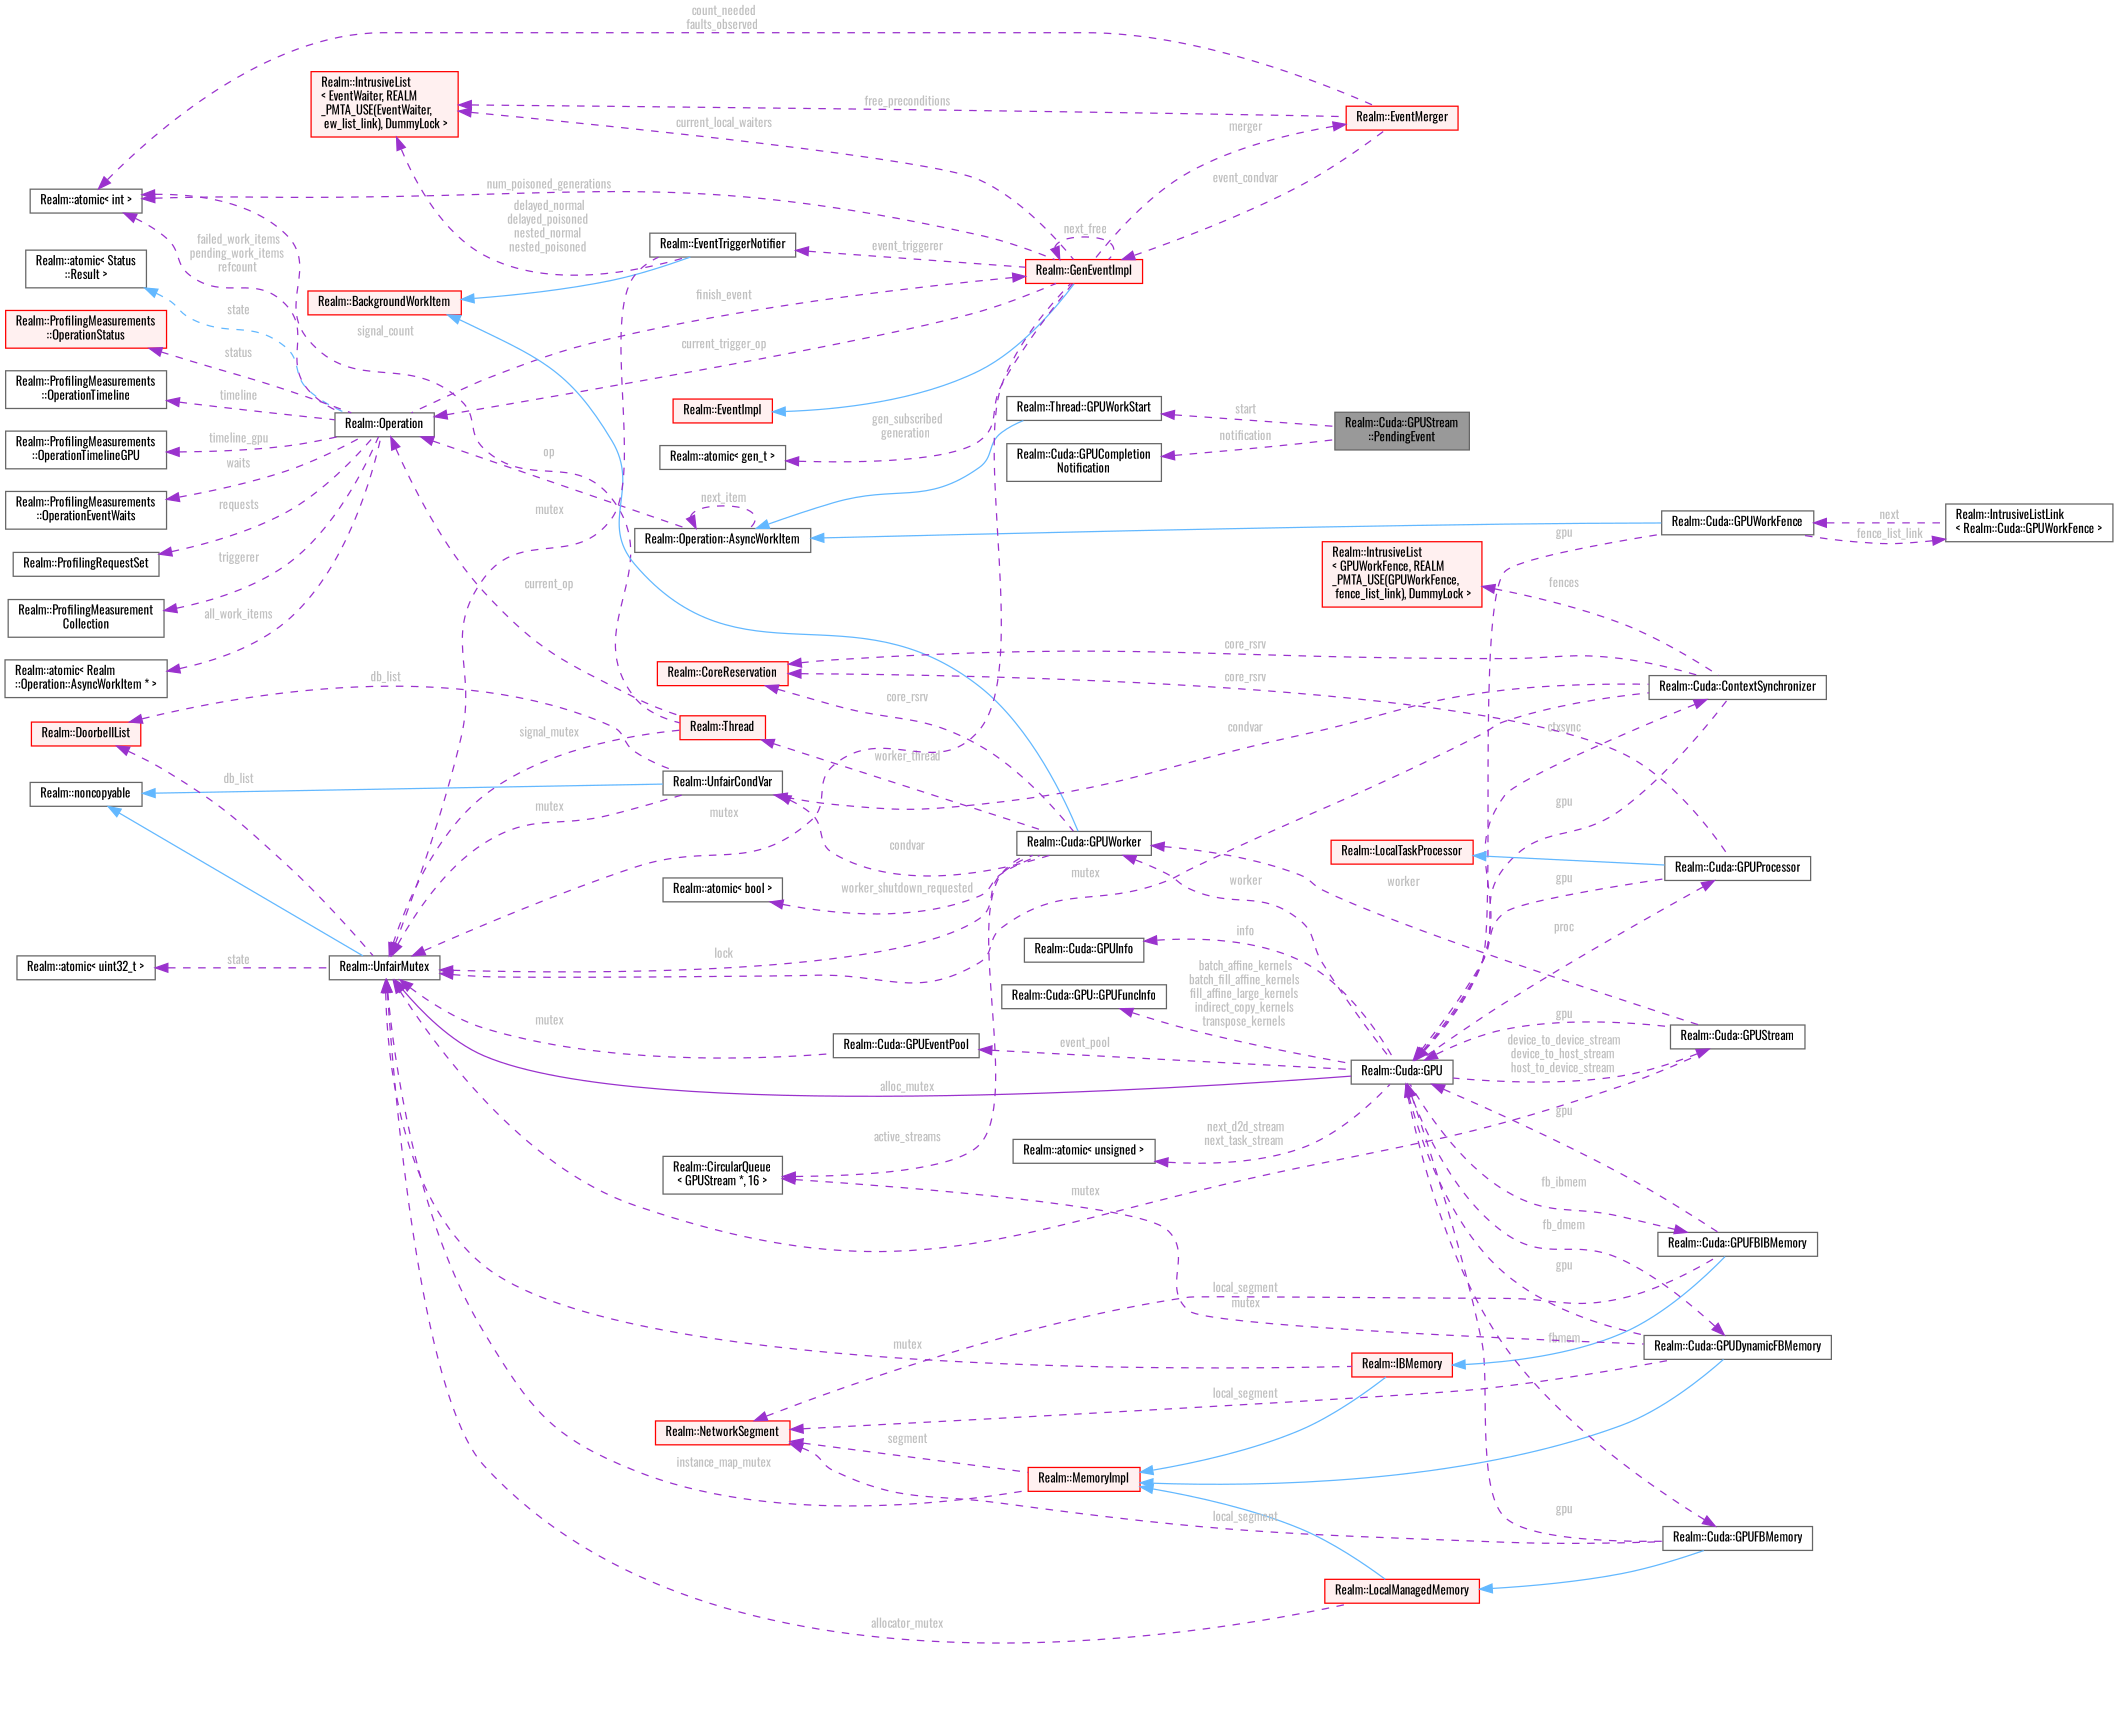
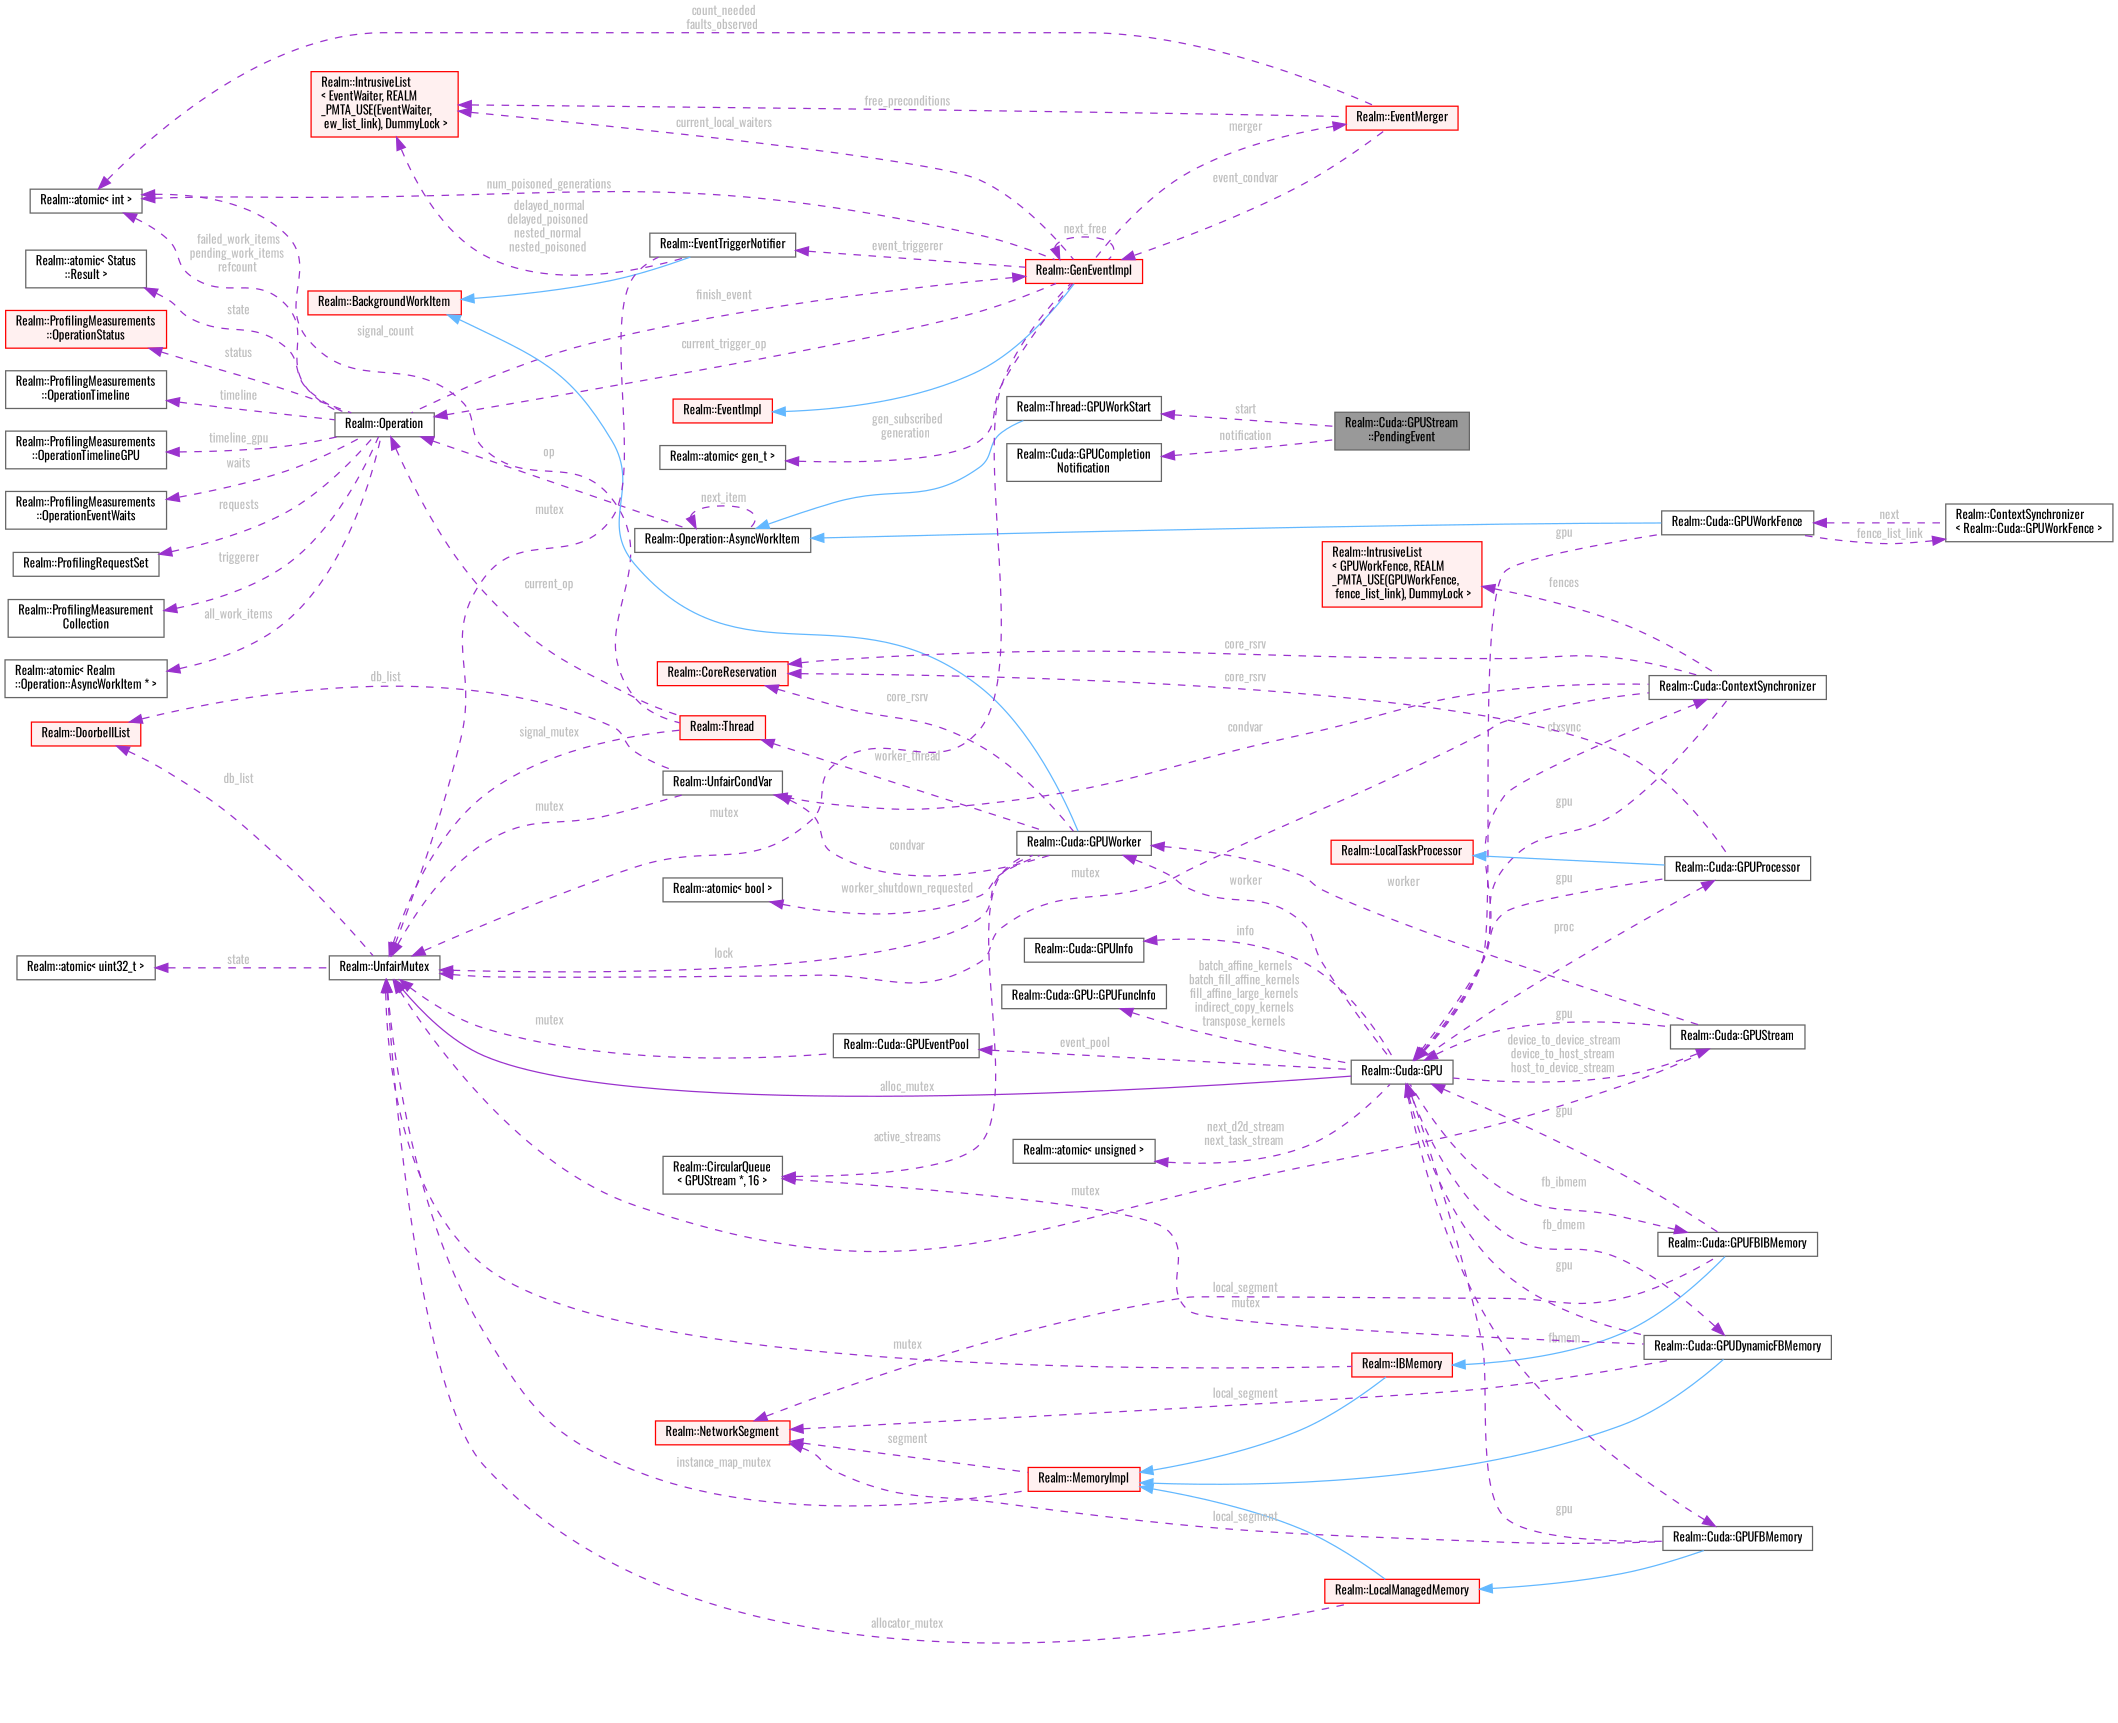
edge "Realm::Operation" -> "Realm::atomic< Status ::Result >": color steelblue1 -> darkorchid3
node "Realm::IntrusiveListLink < Realm::Cuda::GPUWorkFence >": label "Realm::IntrusiveListLink < Realm::Cuda::GPUWorkFence >" -> "Realm::ContextSynchronizer < Realm::Cuda::GPUWorkFence >"
node "Realm::noncopyable": removed
